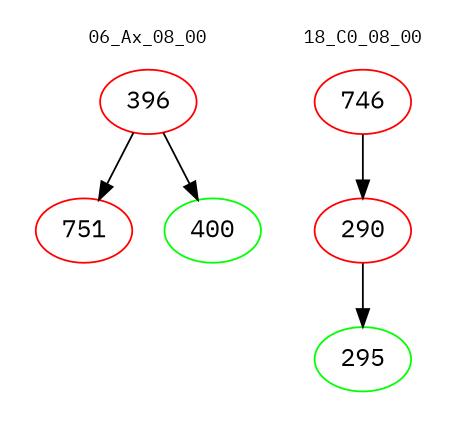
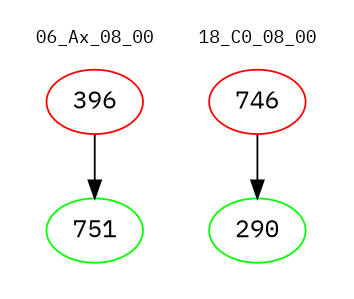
node "751": color red -> green
node "400": removed
node "290": color red -> green
node "295": removed
